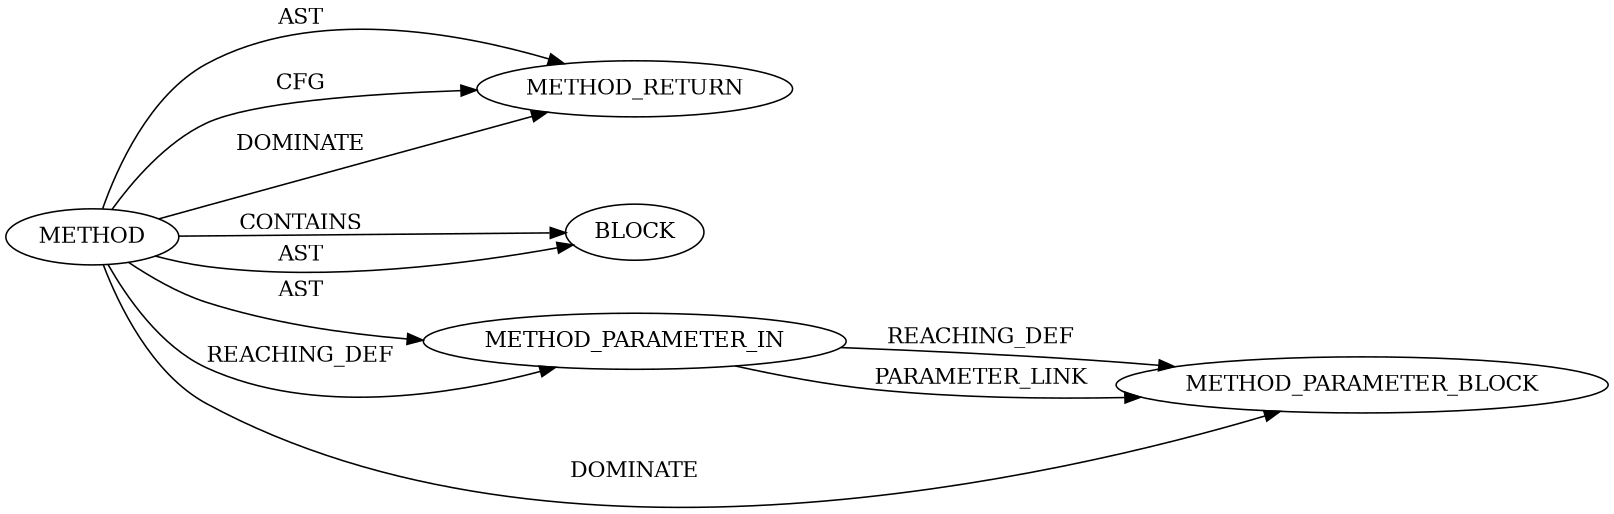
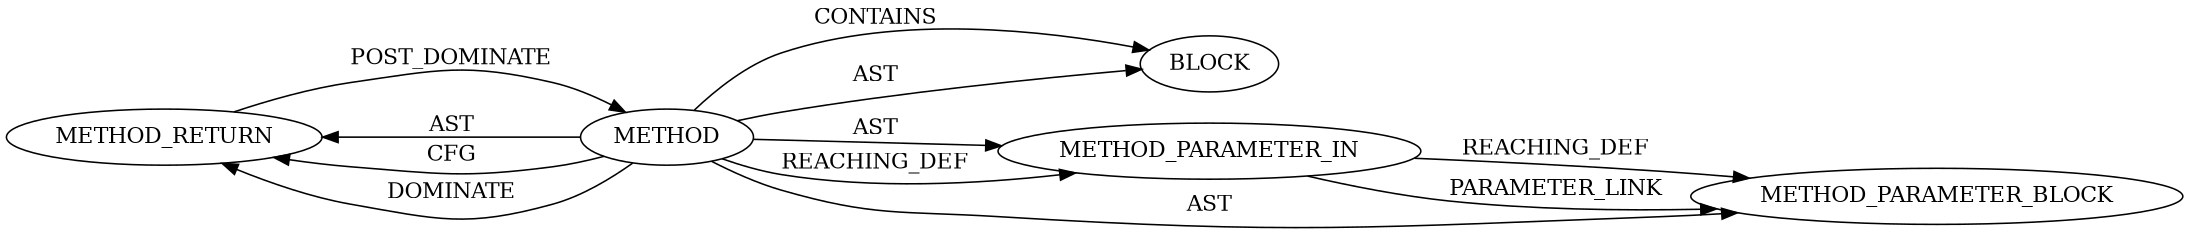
edge "METHOD_RETURN" -> "METHOD": added, label "POST_DOMINATE"
edge "METHOD" -> "METHOD_PARAMETER_BLOCK": label "DOMINATE" -> "AST"
